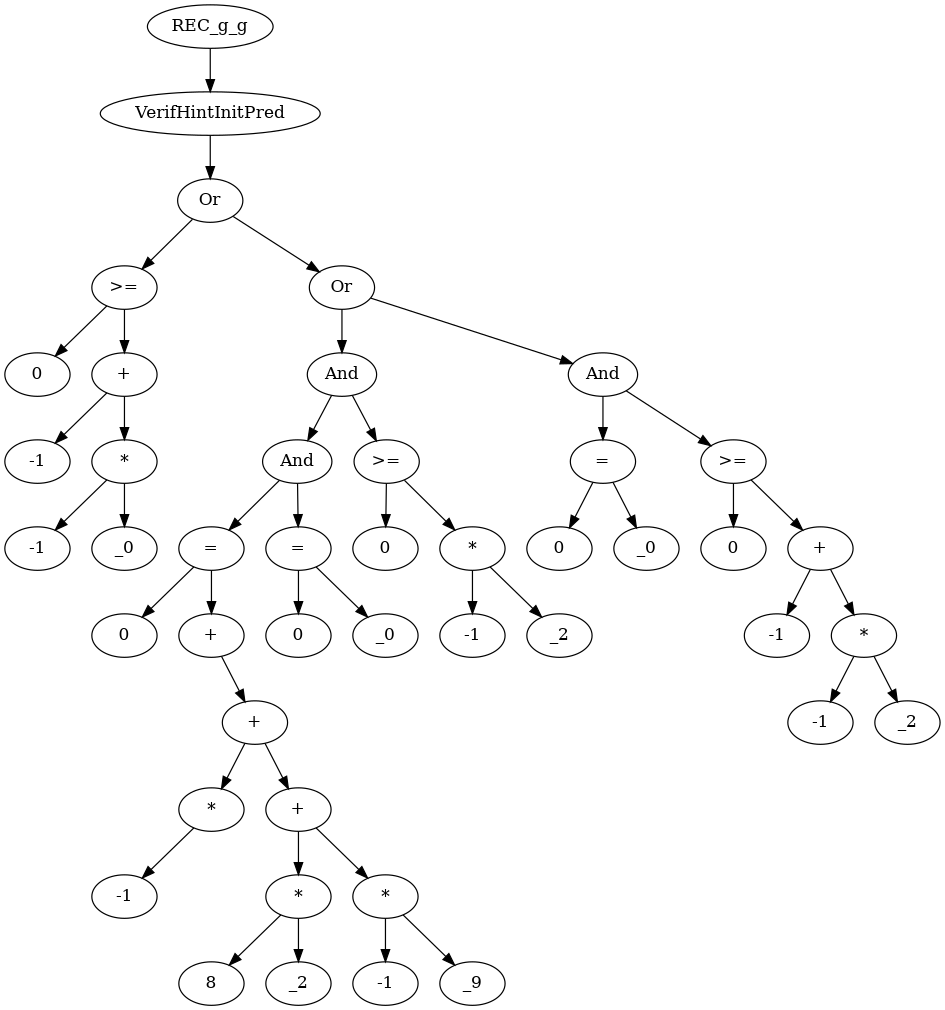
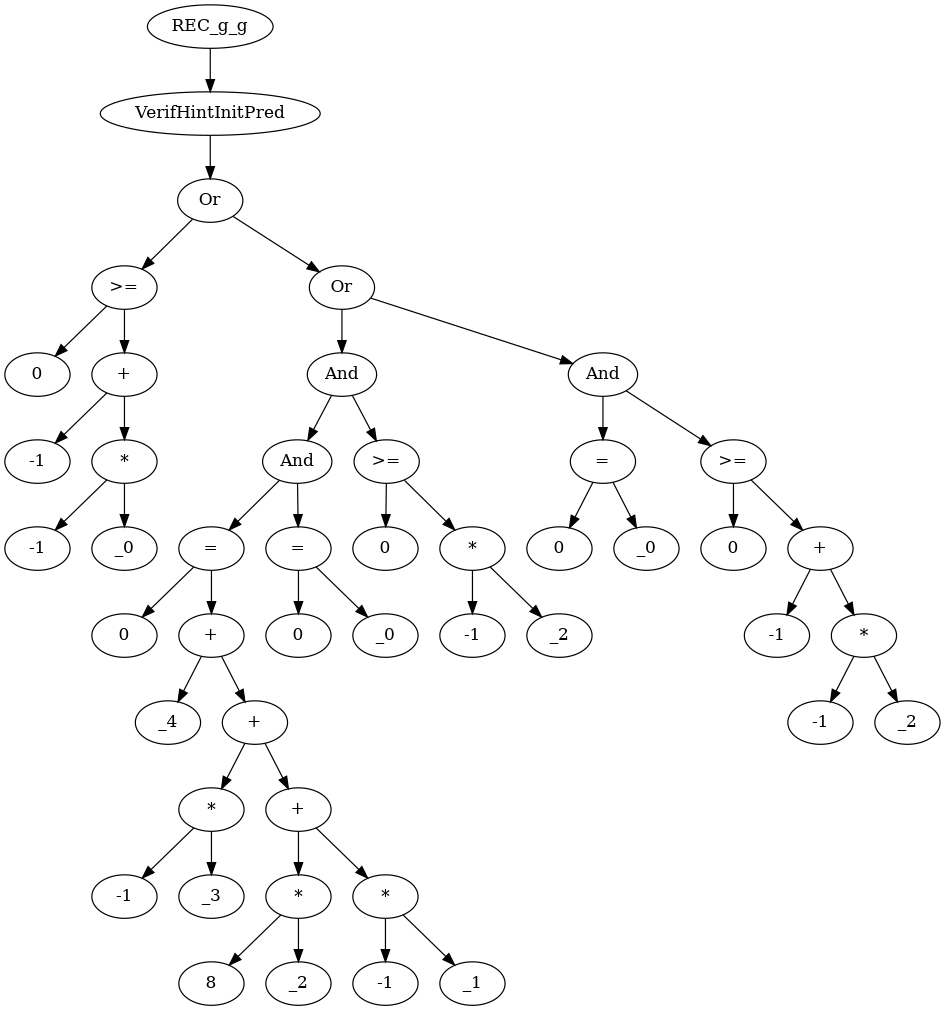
node "_4": added
node "_3": added
node "_9": label "_9" -> "_1"
